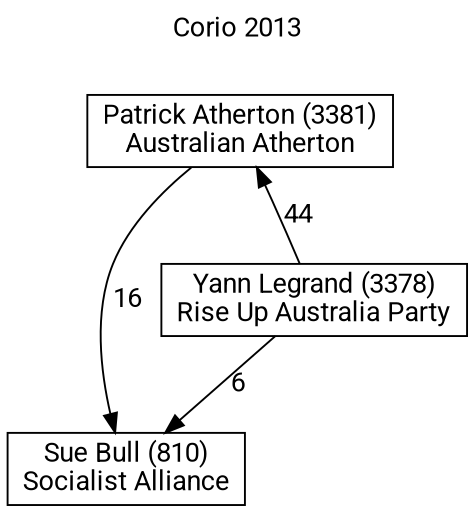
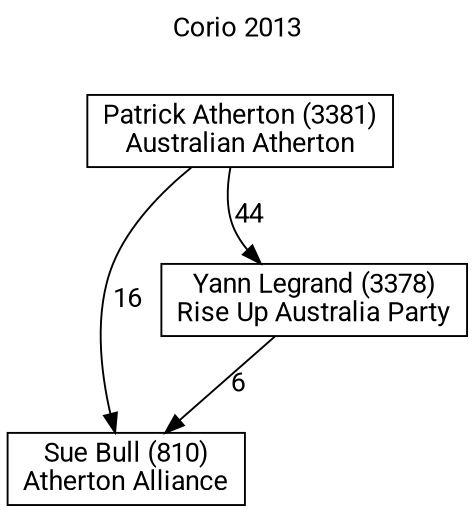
edge "Yann Legrand (3378) Rise Up Australia Party" -> "Patrick Atherton (3381) Australian Atherton": reversed
node "Sue Bull (810) Socialist Alliance": label "Sue Bull (810) Socialist Alliance" -> "Sue Bull (810) Atherton Alliance"
